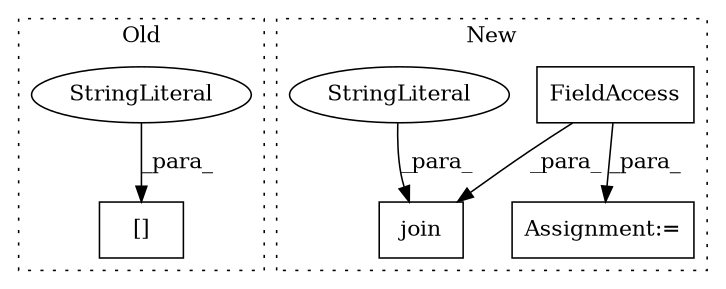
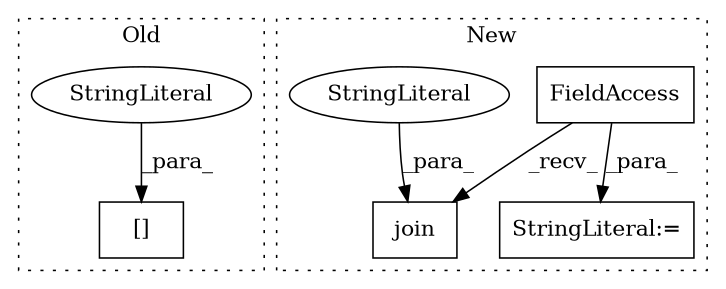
edge "FieldAccess" -> "join": label "_para_" -> "_recv_"
node "Assignment:=": label "Assignment:=" -> "StringLiteral:="
